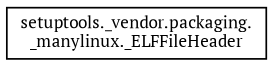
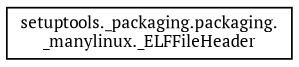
node "setuptools._vendor.packaging. _manylinux._ELFFileHeader": label "setuptools._vendor.packaging. _manylinux._ELFFileHeader" -> "setuptools._packaging.packaging. _manylinux._ELFFileHeader"
